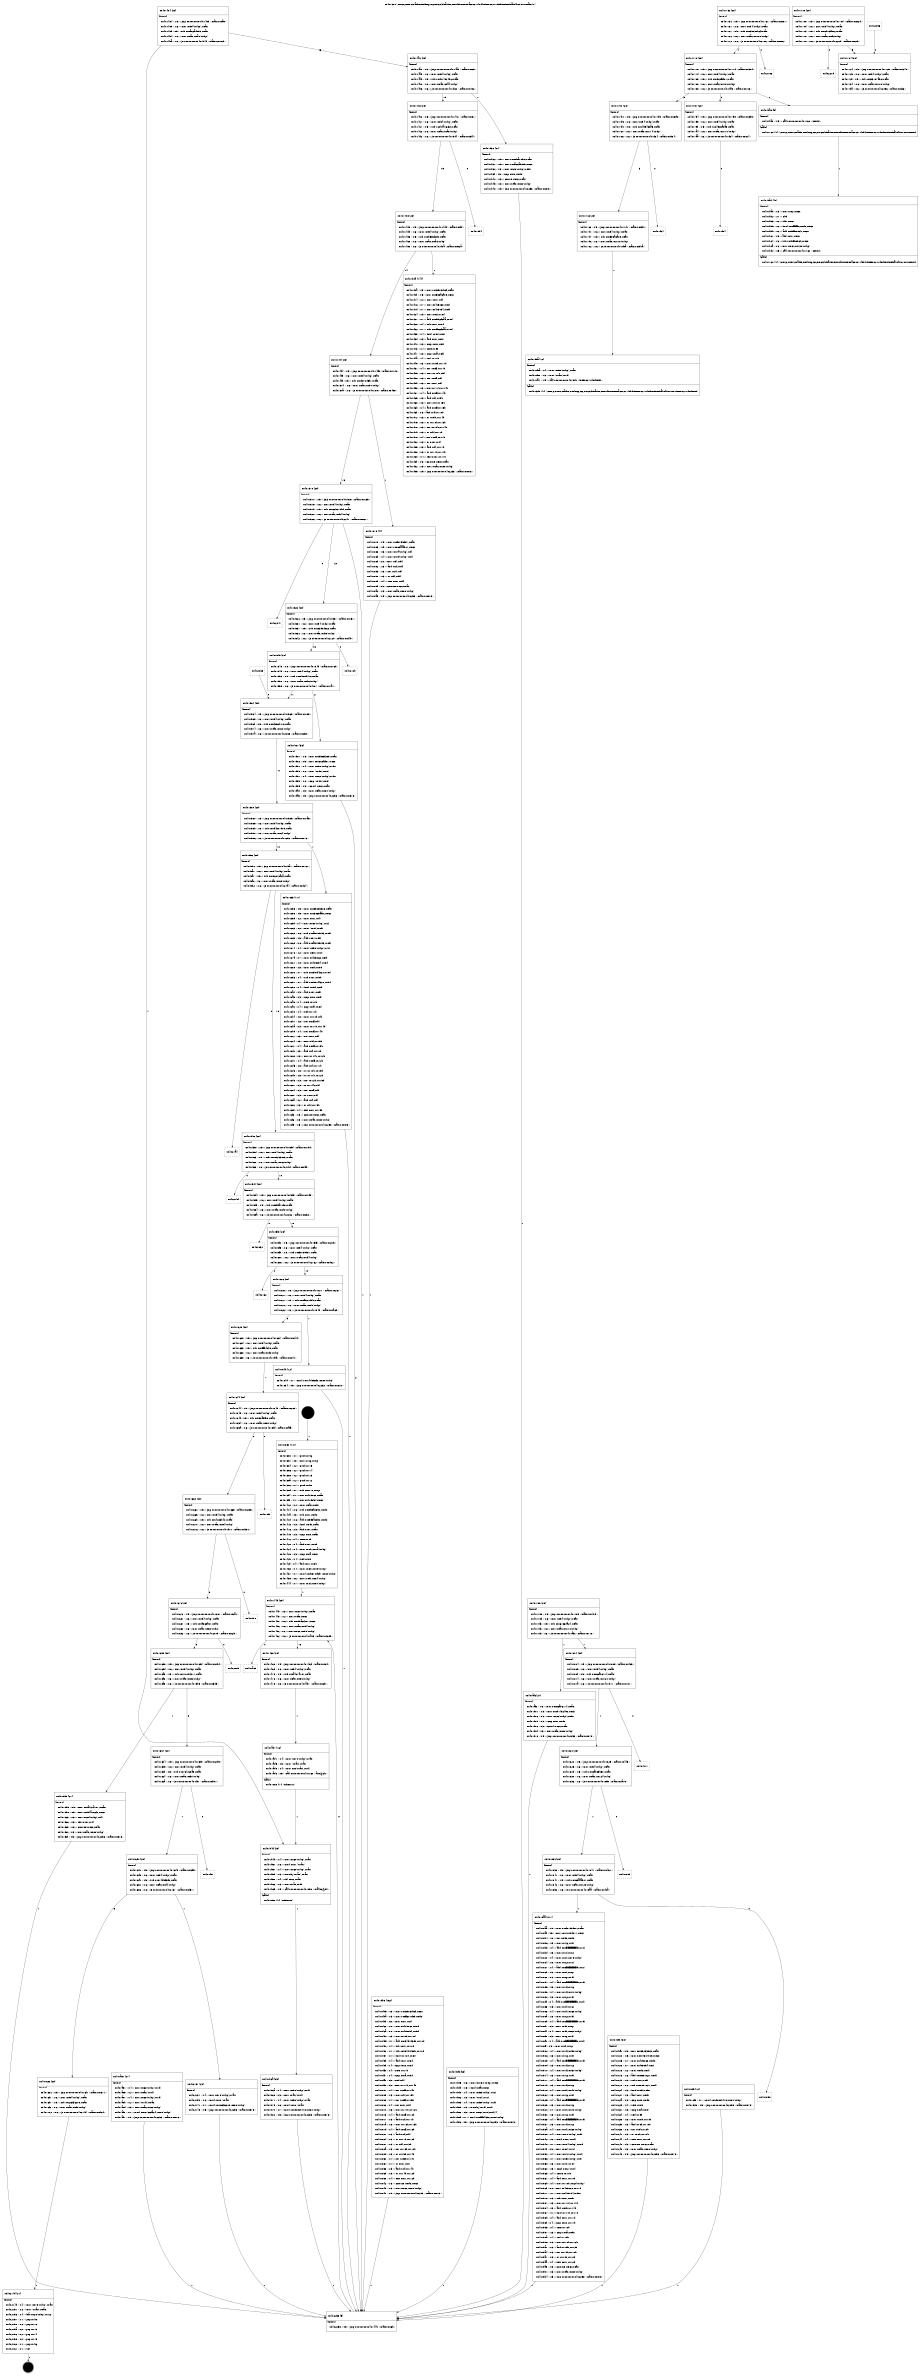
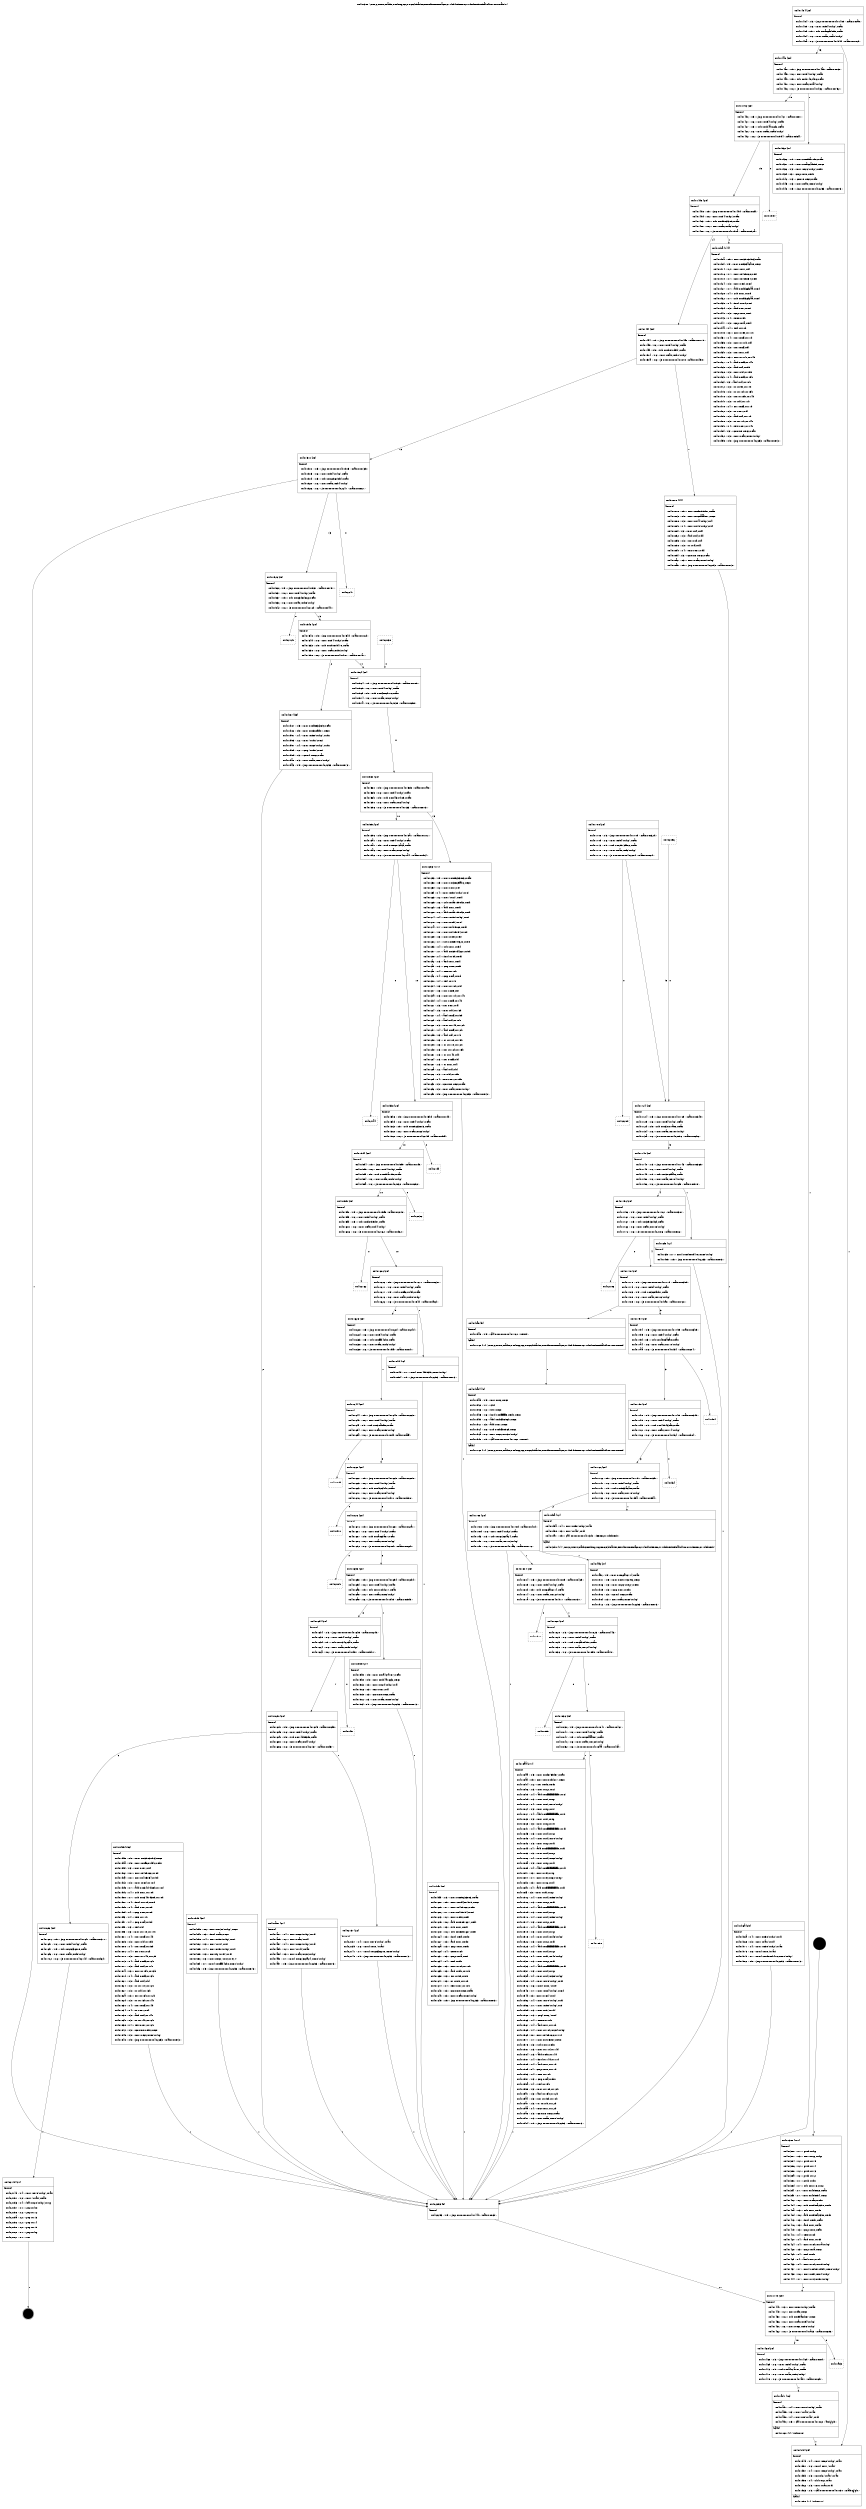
edge "0x401778 [28]" -> "0x4017b0 [28]": now "0x401794 [28]" -> "0x4017b0 [28]"
edge "0x401580 [28]" -> "0x401c53 [171]": label " 1" -> " 13"
node "0x401740 [28]": added
edge "0x4017cc [28]" -> "0x4017e8 [28]": added, label "2"
edge "0x401b4d [29]" -> "0x401b6a [29]": removed, label "1"
edge "0x401afc [27]" -> "0x402253 [5]": now "0x4017e8 [28]" -> "0x402253 [5]"
